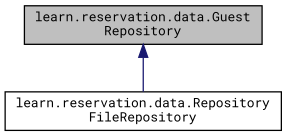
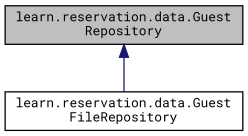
node "learn.reservation.data.Repository FileRepository": label "learn.reservation.data.Repository FileRepository" -> "learn.reservation.data.Guest FileRepository"
